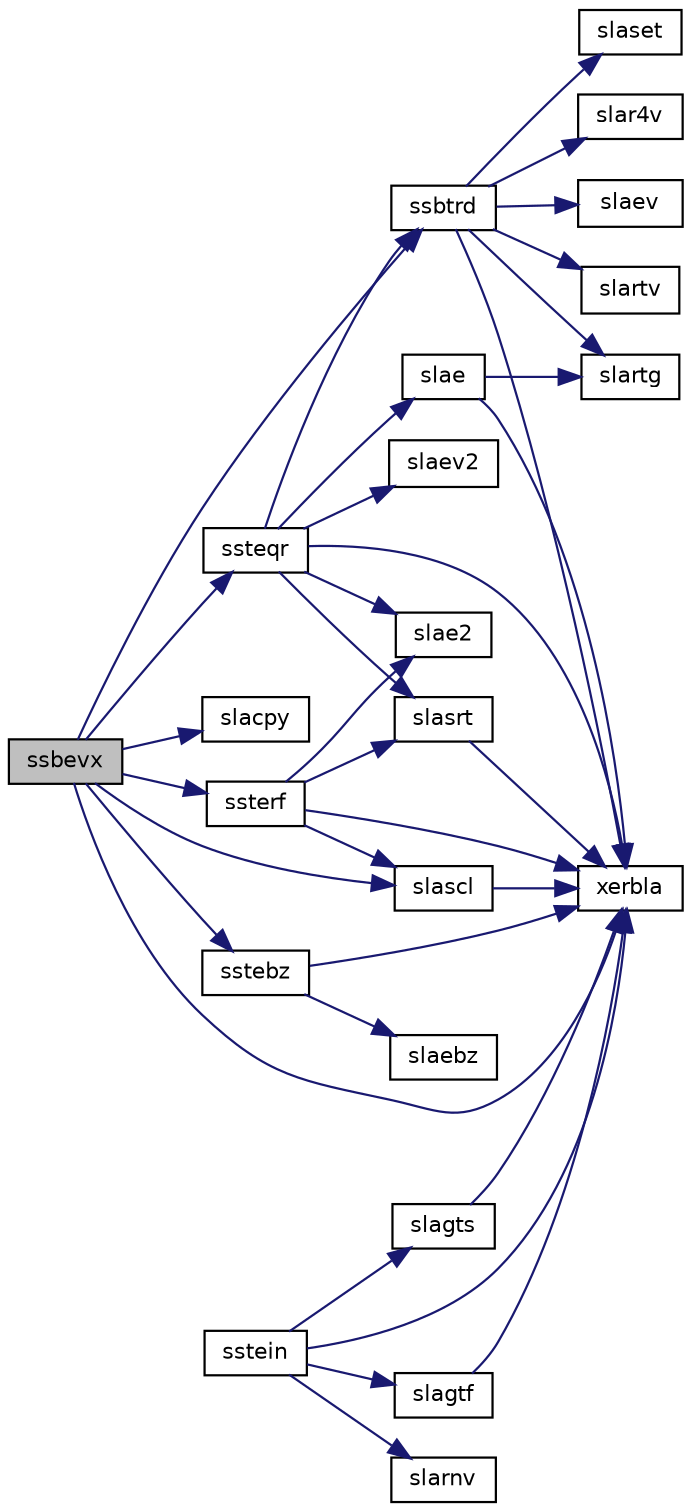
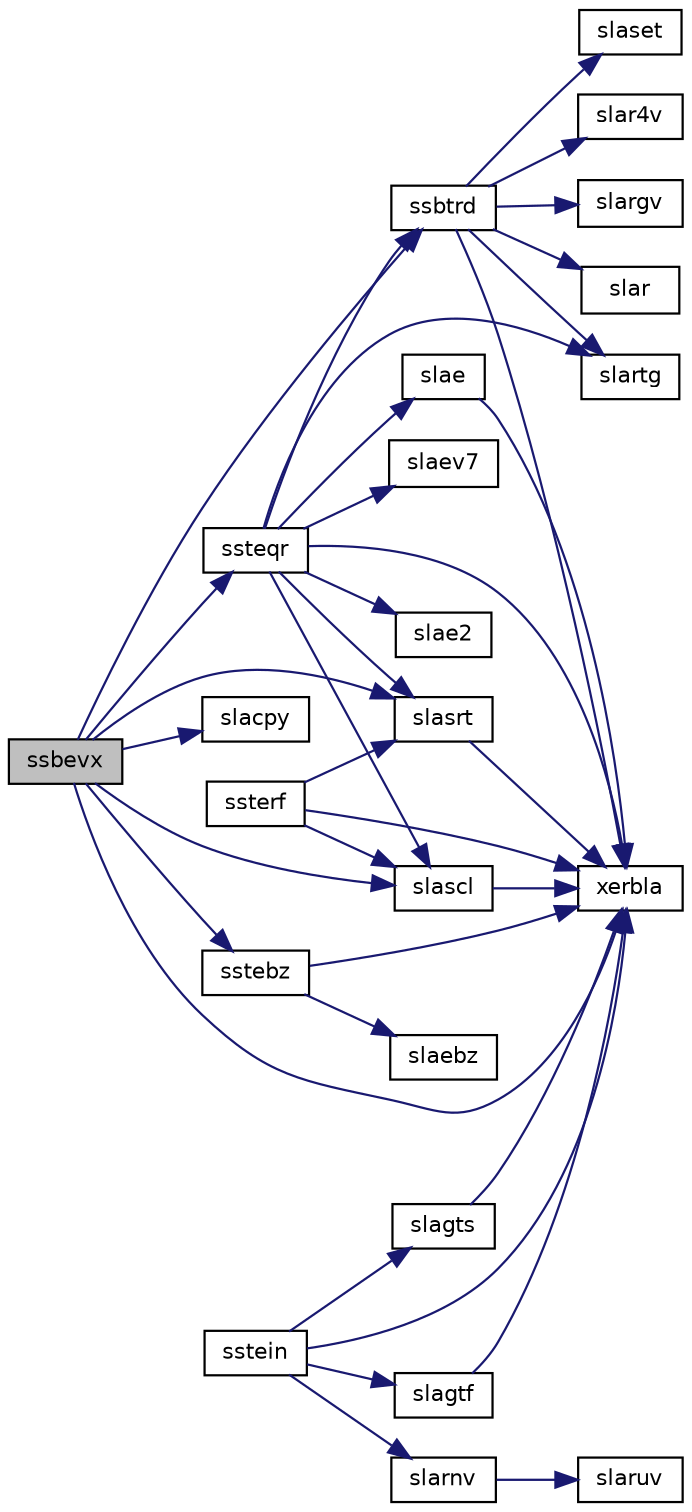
node "slaev": label "slaev" -> "slargv"
node "slartv": label "slartv" -> "slar"
edge "slae" -> "slartg": now "ssteqr" -> "slartg"
node "slaev2": label "slaev2" -> "slaev7"
edge "ssteqr" -> "slascl": added
edge "ssterf" -> "slae2": removed
edge "ssbevx" -> "ssterf": now "ssbevx" -> "slasrt"
node "slaruv": added
